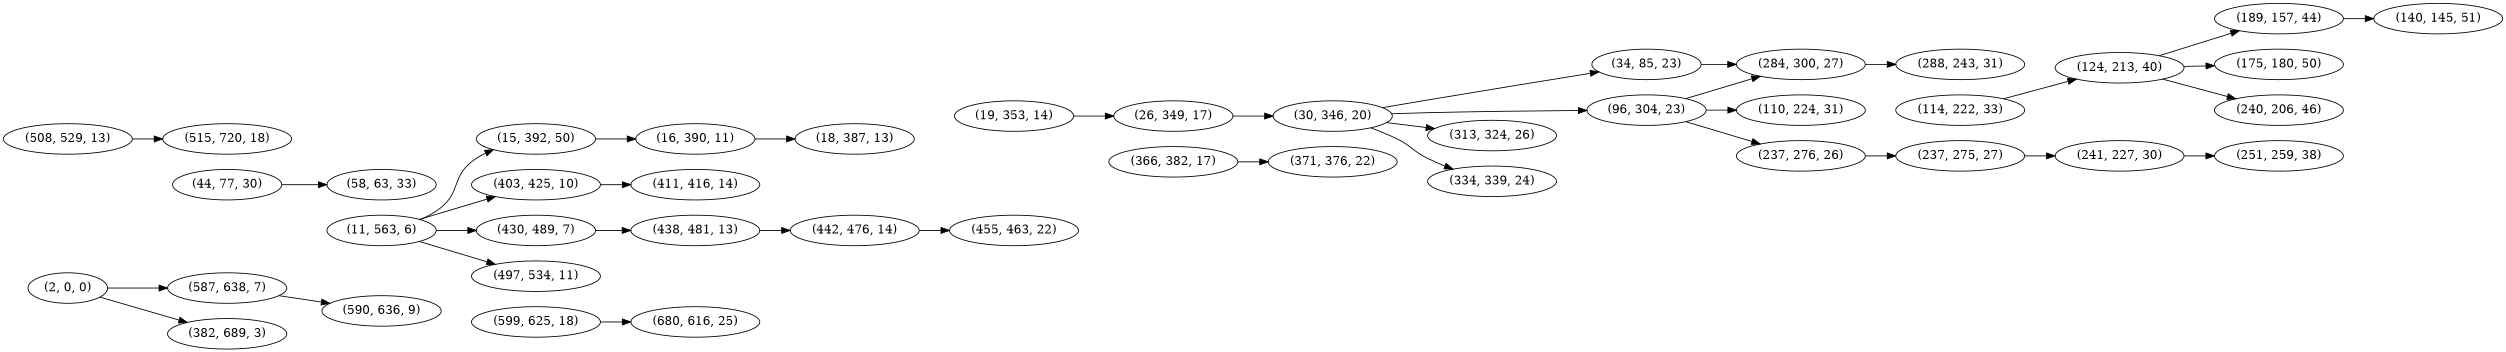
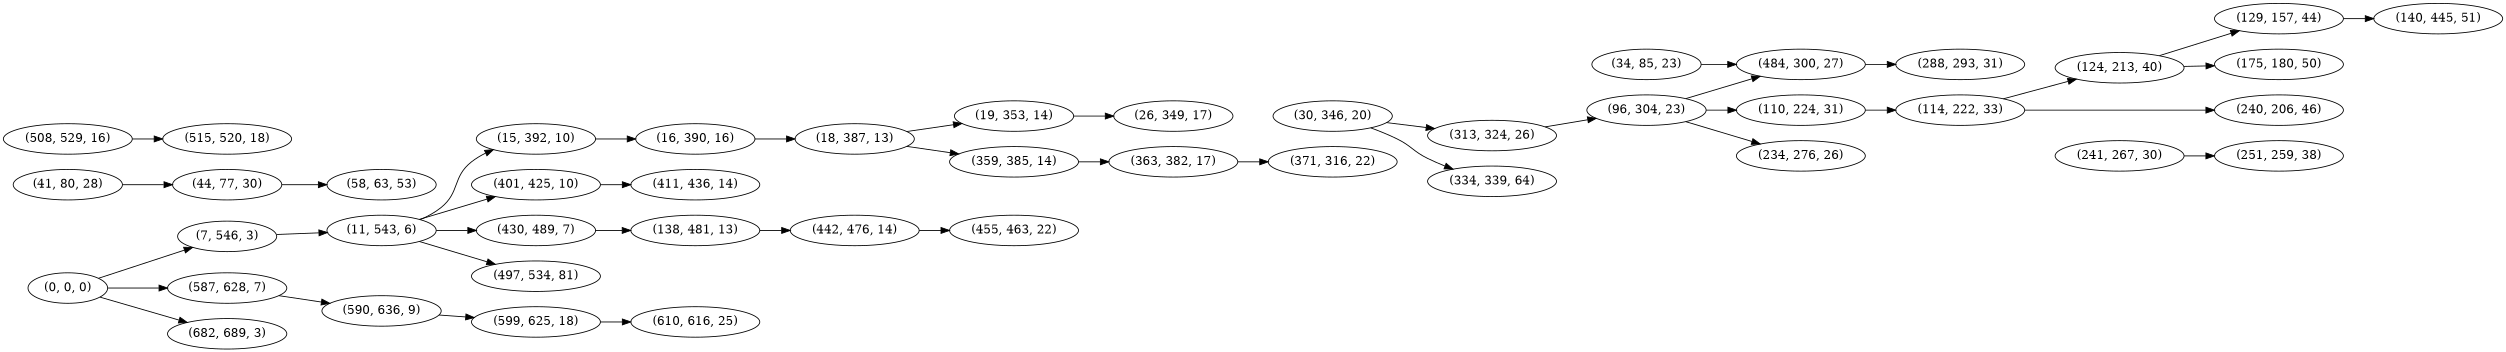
node "(189, 157, 44)": label "(189, 157, 44)" -> "(129, 157, 44)"
node "(140, 145, 51)": label "(140, 145, 51)" -> "(140, 445, 51)"
node "(284, 300, 27)": label "(284, 300, 27)" -> "(484, 300, 27)"
node "(288, 243, 31)": label "(288, 243, 31)" -> "(288, 293, 31)"
edge "(124, 213, 40)" -> "(240, 206, 46)": now "(114, 222, 33)" -> "(240, 206, 46)"
edge "(30, 346, 20)" -> "(34, 85, 23)": removed
edge "(110, 224, 31)" -> "(114, 222, 33)": added
edge "(30, 346, 20)" -> "(96, 304, 23)": now "(313, 324, 26)" -> "(96, 304, 23)"
edge "(26, 349, 17)" -> "(30, 346, 20)": removed
edge "(18, 387, 13)" -> "(19, 353, 14)": added
node "(508, 529, 13)": label "(508, 529, 13)" -> "(508, 529, 16)"
node "(515, 720, 18)": label "(515, 720, 18)" -> "(515, 520, 18)"
node "(15, 392, 50)": label "(15, 392, 50)" -> "(15, 392, 10)"
node "(16, 390, 11)": label "(16, 390, 11)" -> "(16, 390, 16)"
node "(237, 276, 26)": label "(237, 276, 26)" -> "(234, 276, 26)"
node "(237, 275, 27)": removed
node "(241, 227, 30)": label "(241, 227, 30)" -> "(241, 267, 30)"
node "(359, 385, 14)": added
node "(366, 382, 17)": label "(366, 382, 17)" -> "(363, 382, 17)"
node "(371, 376, 22)": label "(371, 376, 22)" -> "(371, 316, 22)"
node "(334, 339, 24)": label "(334, 339, 24)" -> "(334, 339, 64)"
node "(41, 80, 28)": added
node "(58, 63, 33)": label "(58, 63, 33)" -> "(58, 63, 53)"
node "(403, 425, 10)": label "(403, 425, 10)" -> "(401, 425, 10)"
node "(411, 416, 14)": label "(411, 416, 14)" -> "(411, 436, 14)"
node "(11, 563, 6)": label "(11, 563, 6)" -> "(11, 543, 6)"
node "(438, 481, 13)": label "(438, 481, 13)" -> "(138, 481, 13)"
node "(7, 546, 3)": added
node "(497, 534, 11)": label "(497, 534, 11)" -> "(497, 534, 81)"
node "(2, 0, 0)": label "(2, 0, 0)" -> "(0, 0, 0)"
node "(587, 638, 7)": label "(587, 638, 7)" -> "(587, 628, 7)"
edge "(590, 636, 9)" -> "(599, 625, 18)": added
node "(680, 616, 25)": label "(680, 616, 25)" -> "(610, 616, 25)"
node "(382, 689, 3)": label "(382, 689, 3)" -> "(682, 689, 3)"
